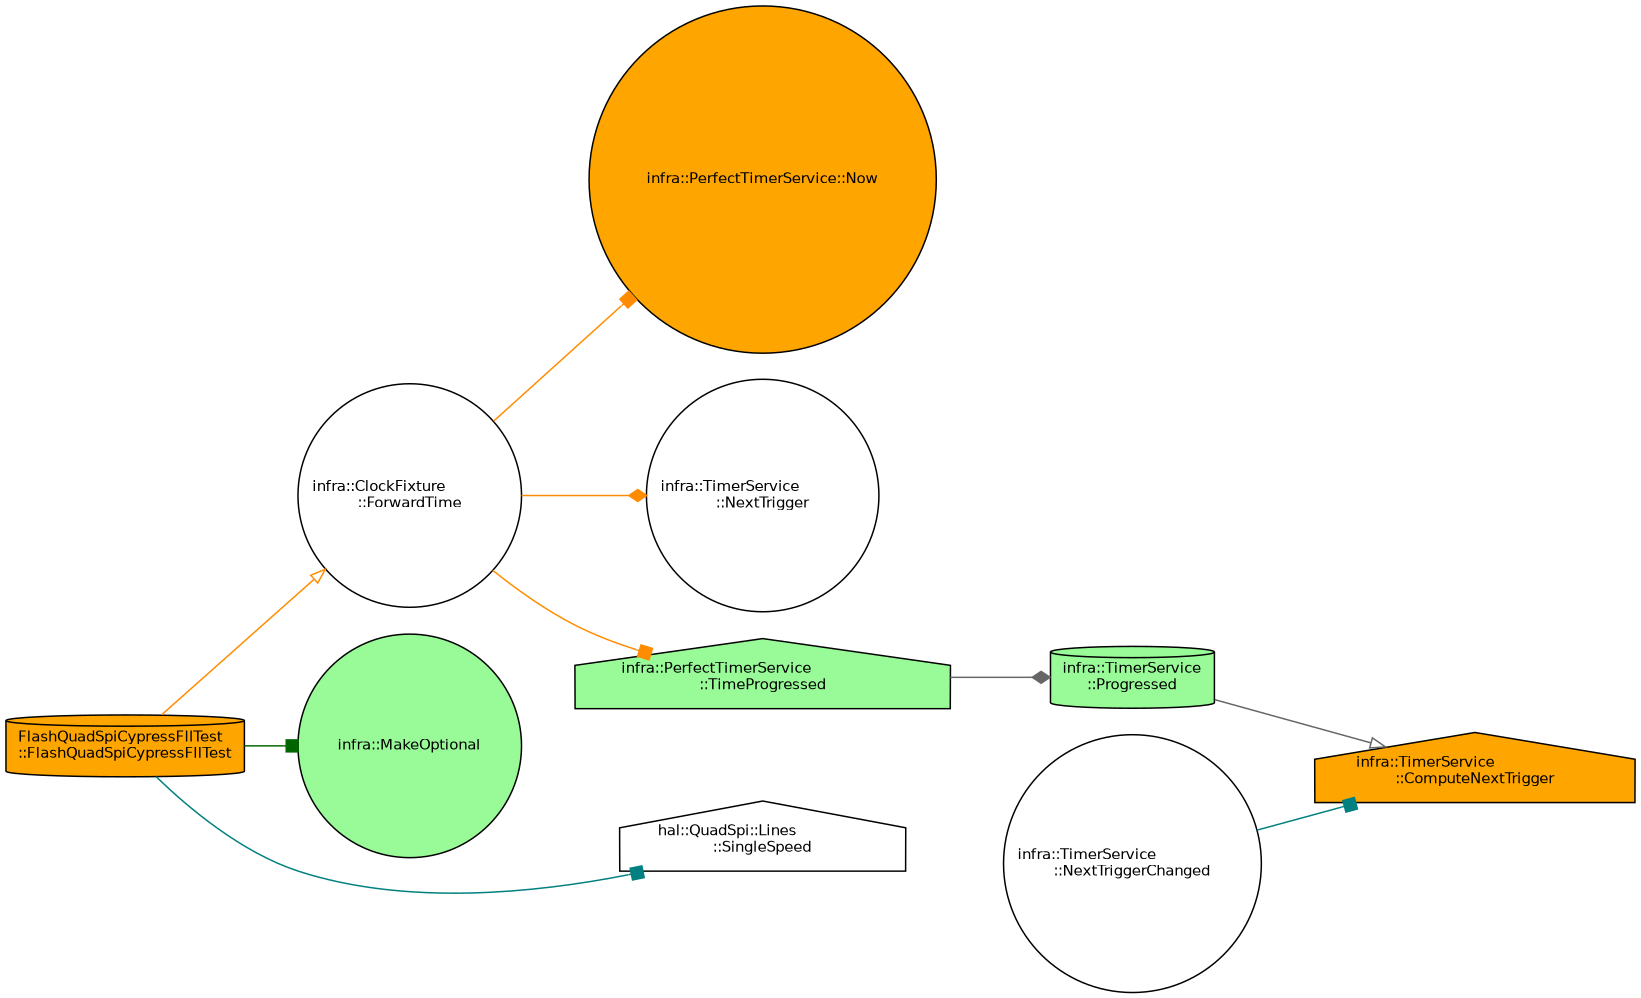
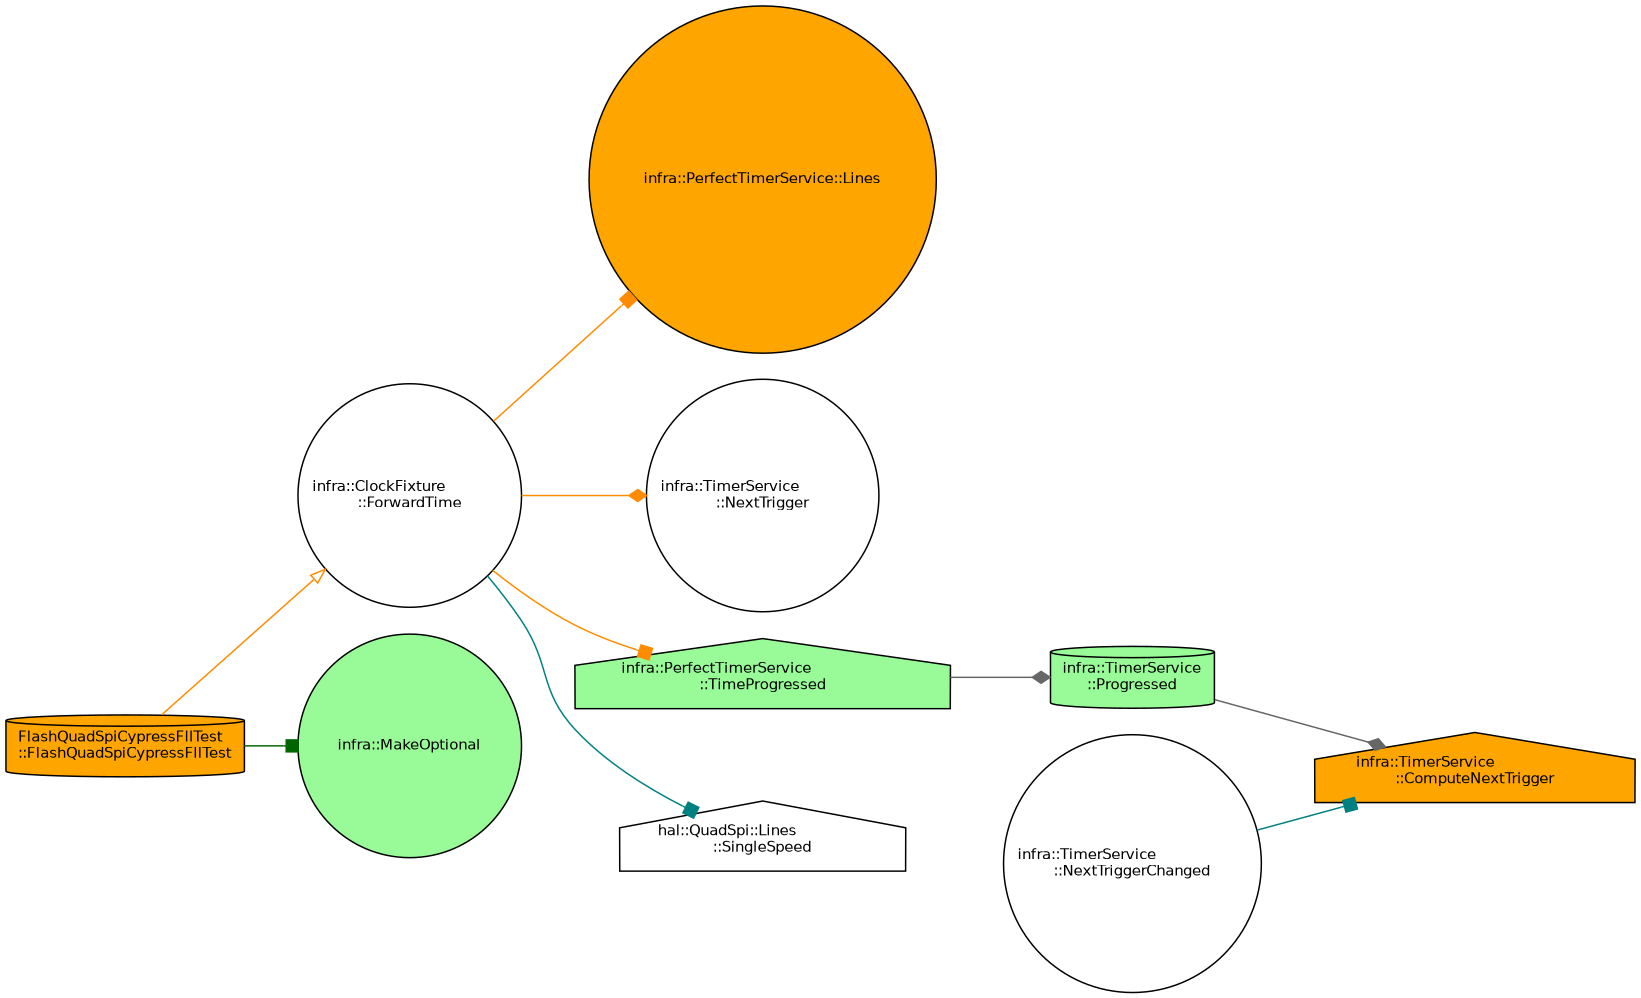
node "infra::PerfectTimerService::Now": label "infra::PerfectTimerService::Now" -> "infra::PerfectTimerService::Lines"
edge "infra::TimerService ::Progressed" -> "infra::TimerService ::ComputeNextTrigger": arrowhead onormal -> diamond
edge "FlashQuadSpiCypressFllTest ::FlashQuadSpiCypressFllTest" -> "hal::QuadSpi::Lines ::SingleSpeed": now "infra::ClockFixture ::ForwardTime" -> "hal::QuadSpi::Lines ::SingleSpeed"
